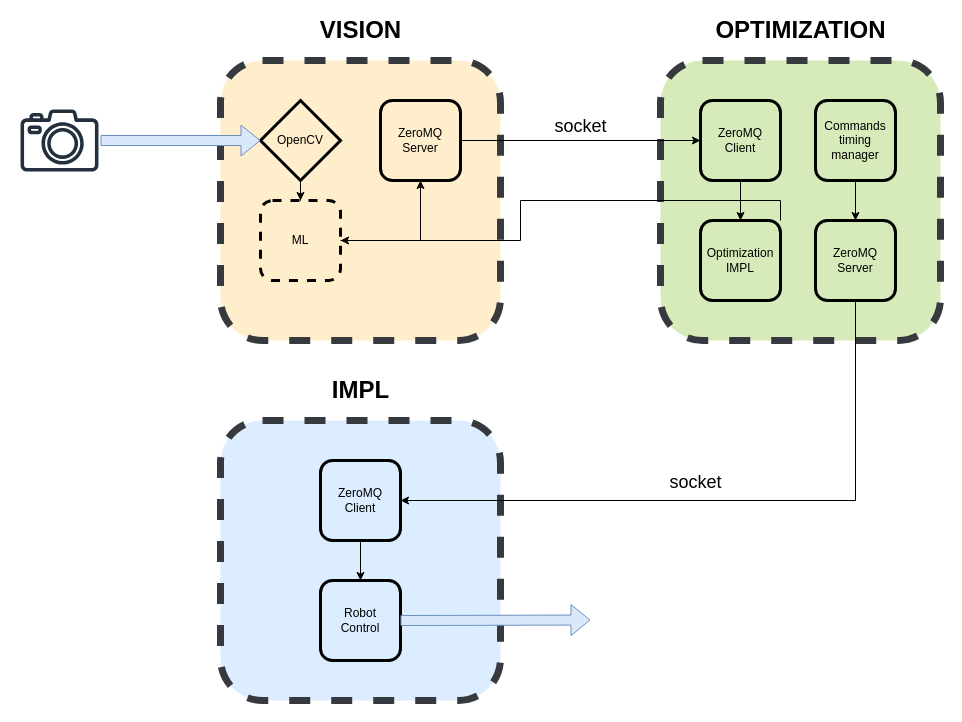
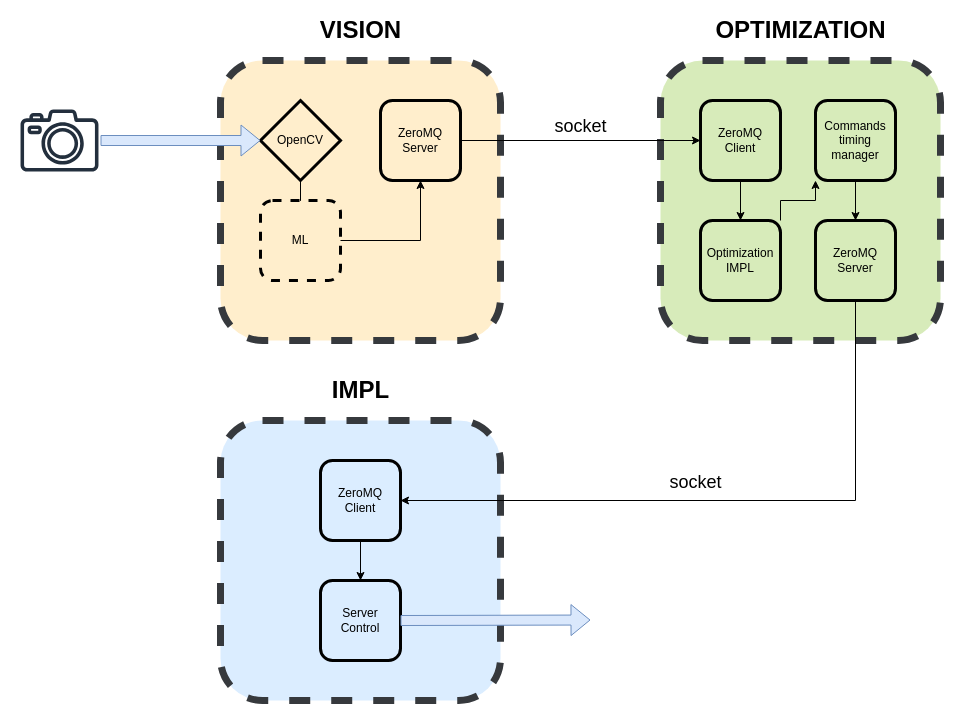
edge "OpenCV" -> "ML": arrowhead classic -> none
edge "Optimization IMPL" -> "ML": now "Optimization IMPL" -> "Commands timing manager"
node "Robot Control": label "Robot Control" -> "Server Control"
